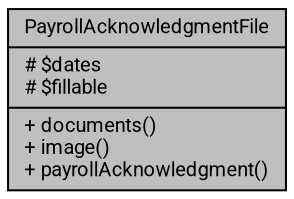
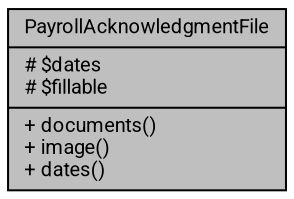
node "PayrollAcknowledgmentFile": text "+ payrollAcknowledgment()" -> "+ dates()"
